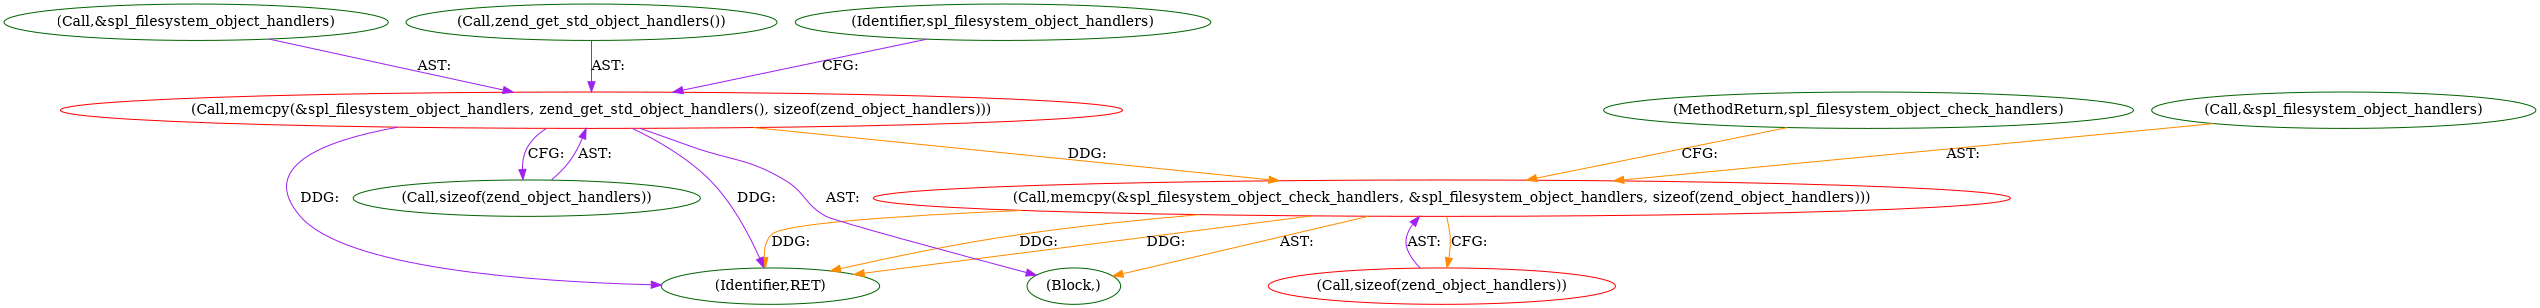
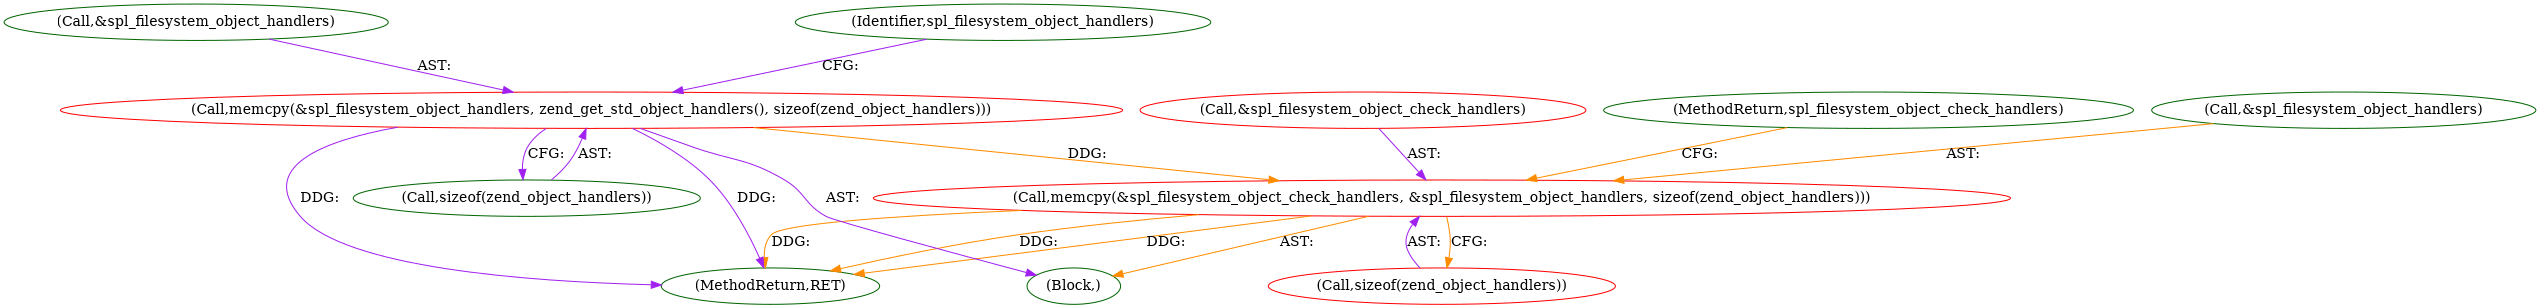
node "(Call,zend_get_std_object_handlers())": removed
node "(Call,&spl_filesystem_object_check_handlers)": added
node "(Identifier,RET)": label "(Identifier,RET)" -> "(MethodReturn,RET)"
